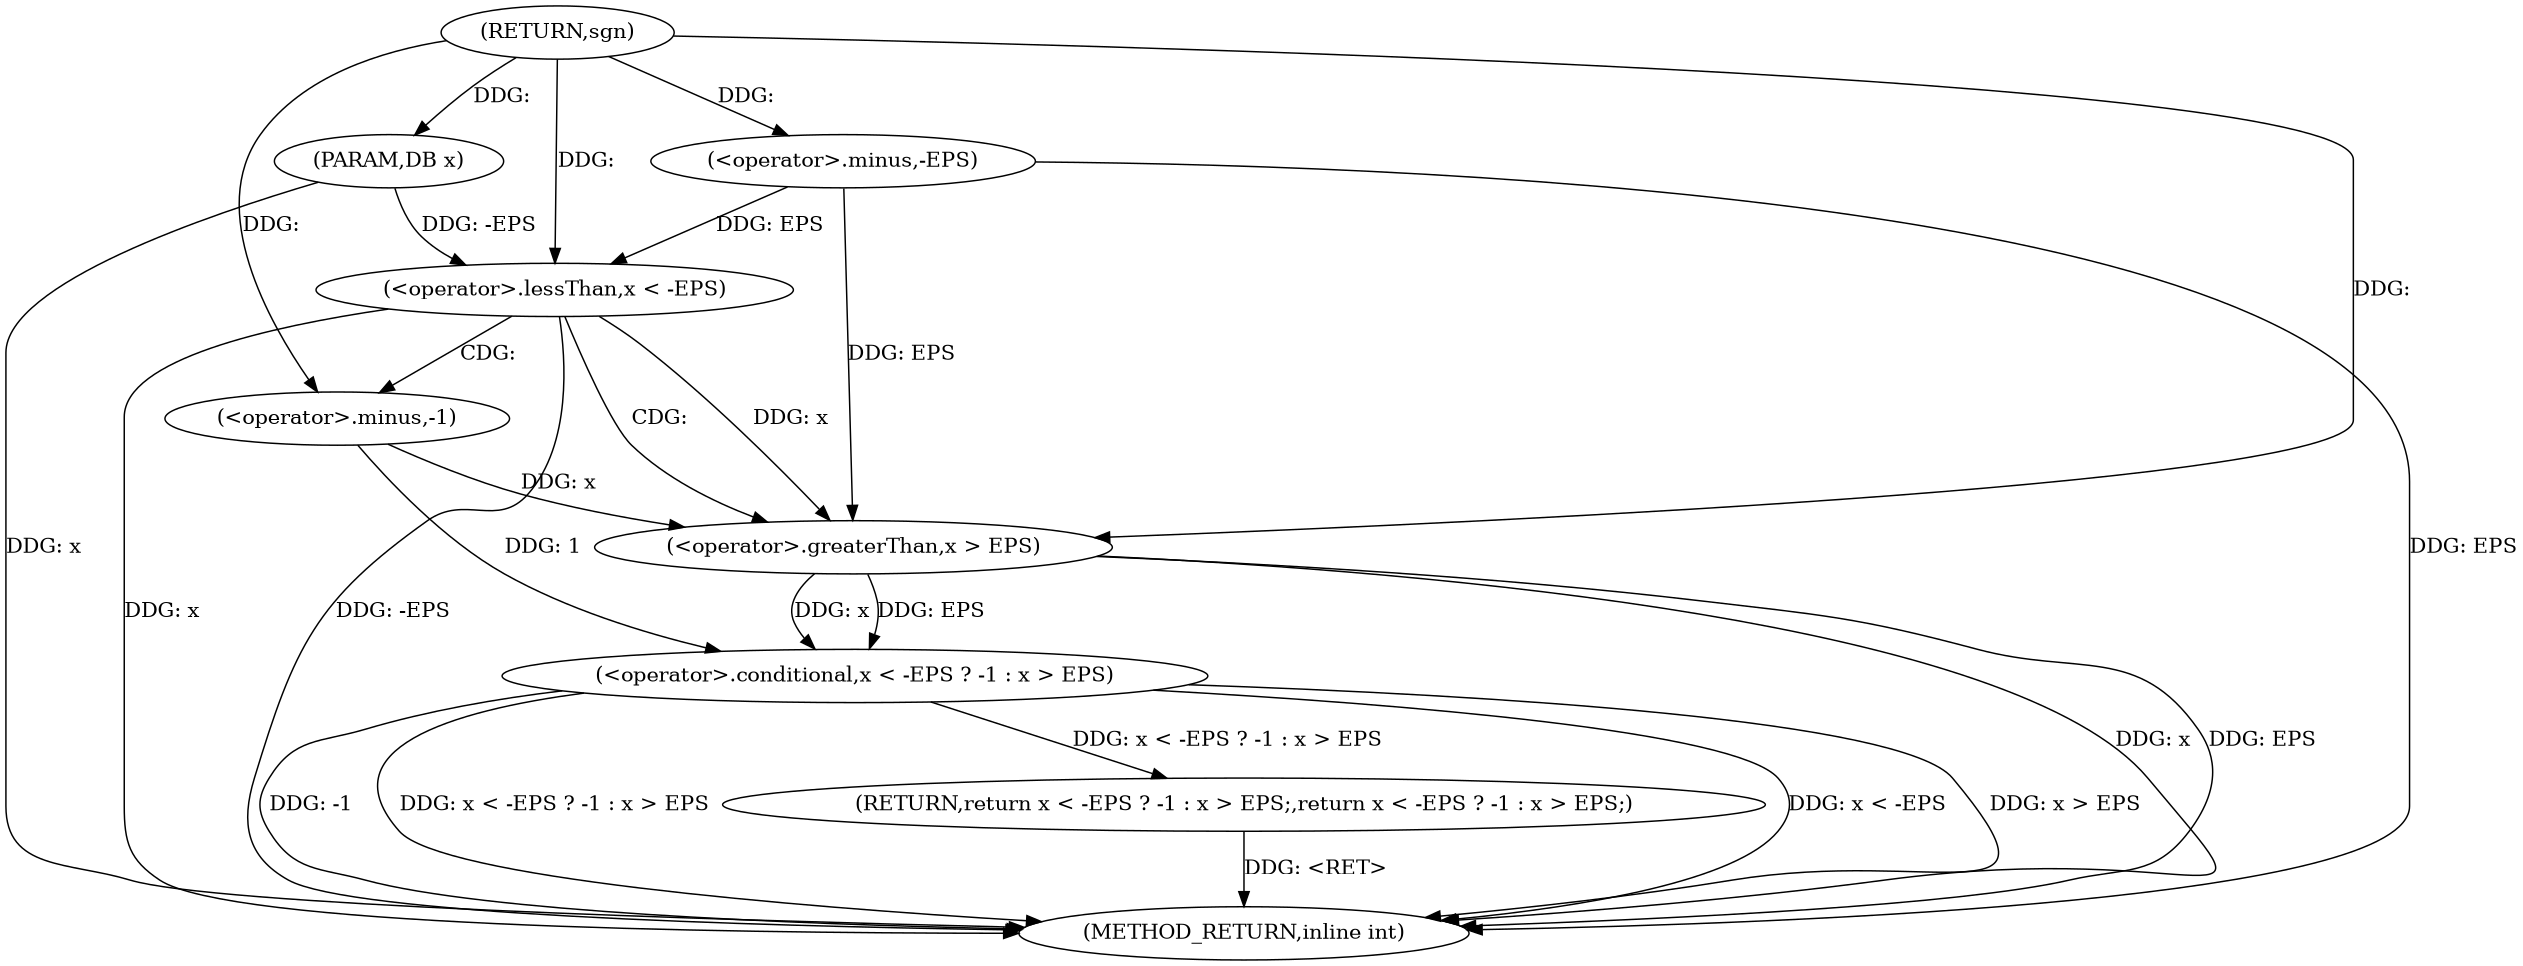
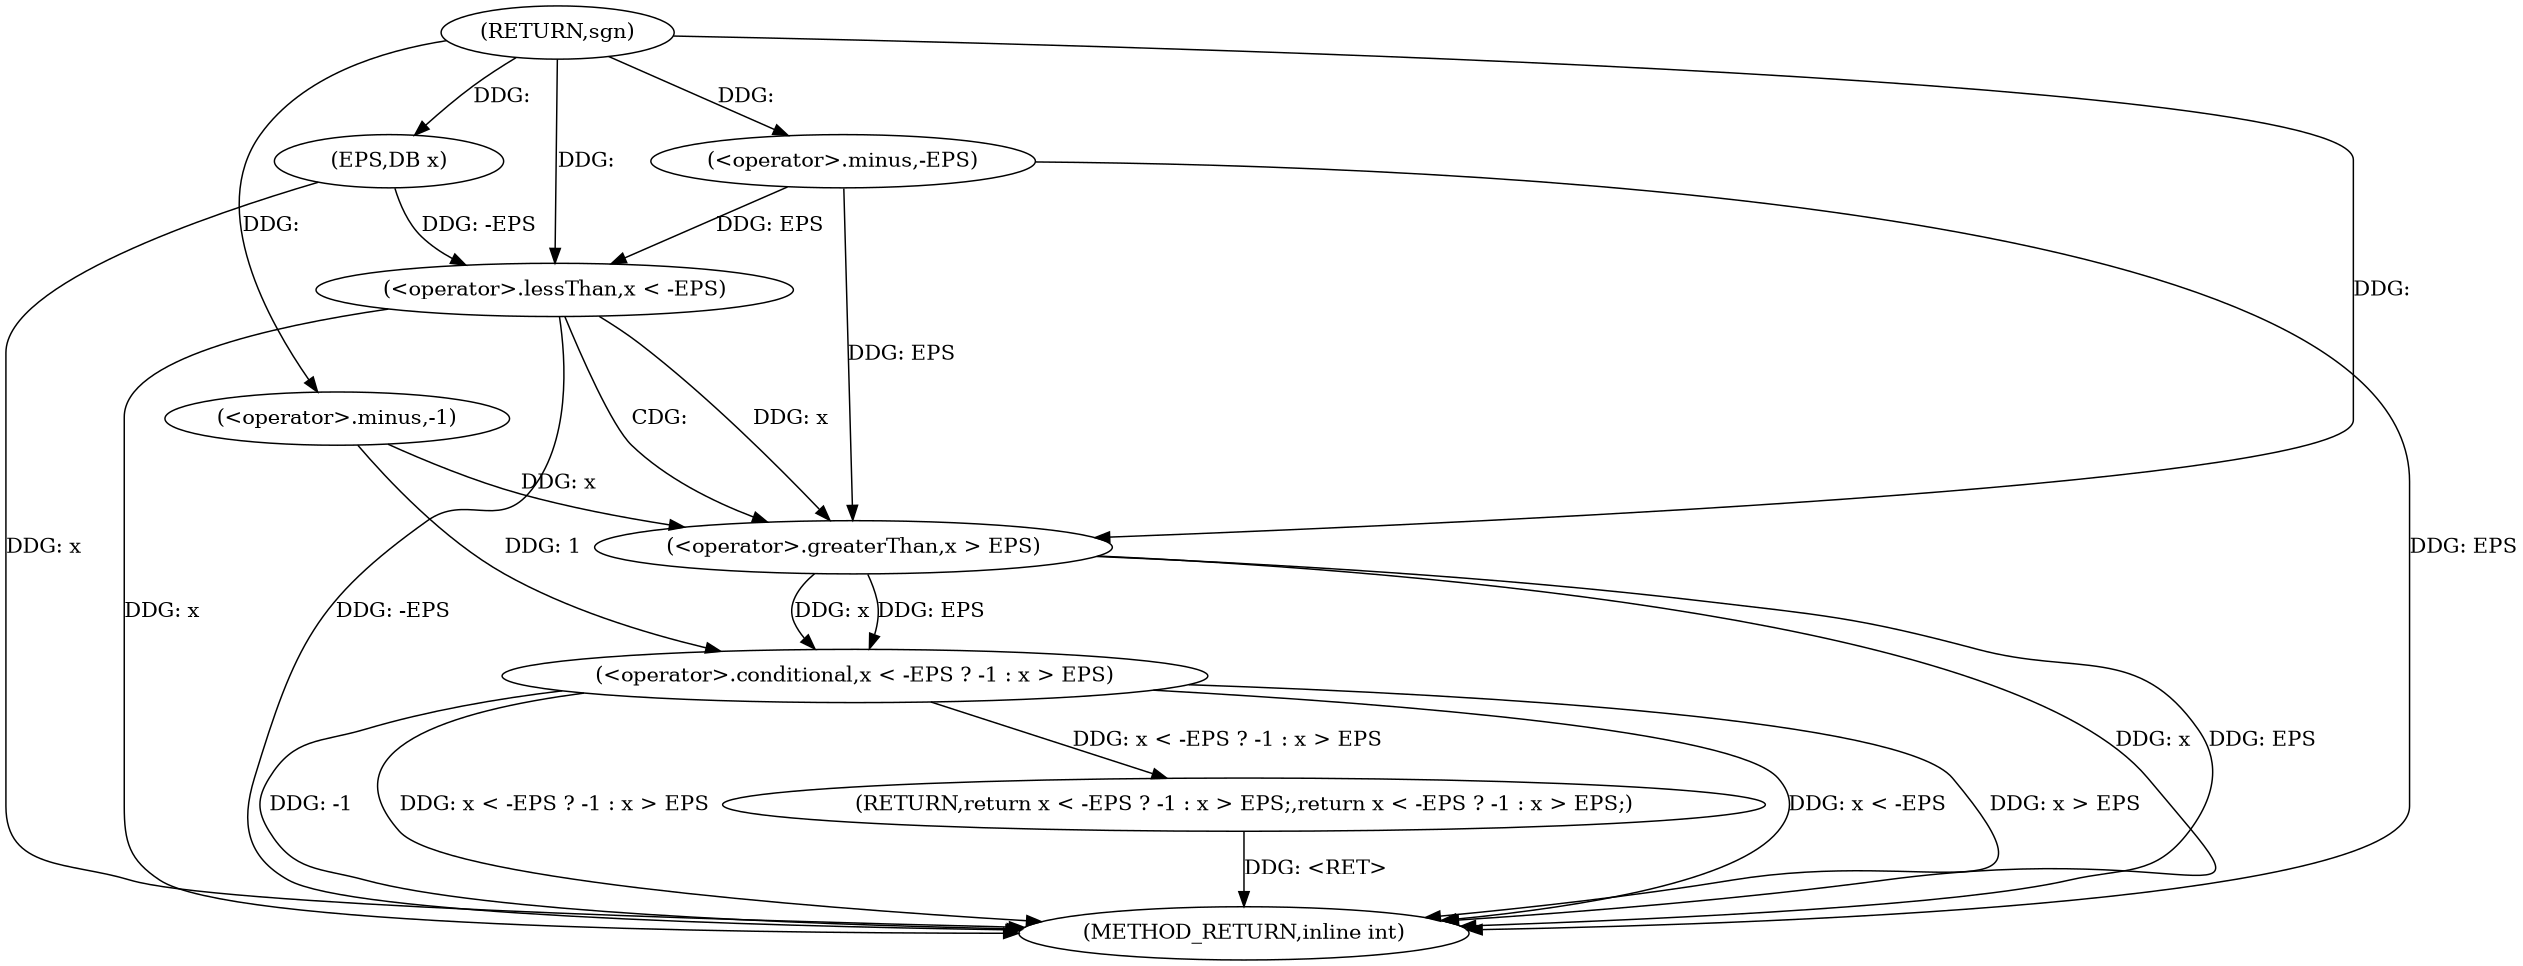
node "(PARAM,DB x)": label "(PARAM,DB x)" -> "(EPS,DB x)"
edge "(<operator>.lessThan,x < -EPS)" -> "(<operator>.minus,-1)": removed, label "CDG:"
